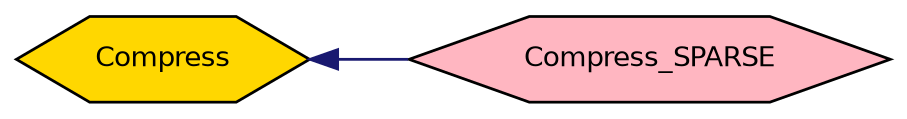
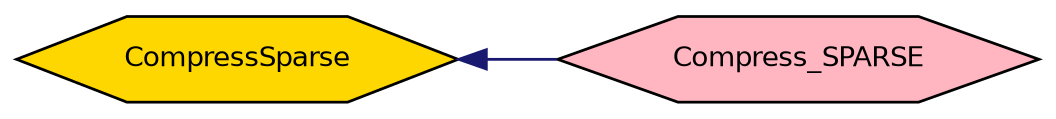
node "Compress": label "Compress" -> "CompressSparse"
